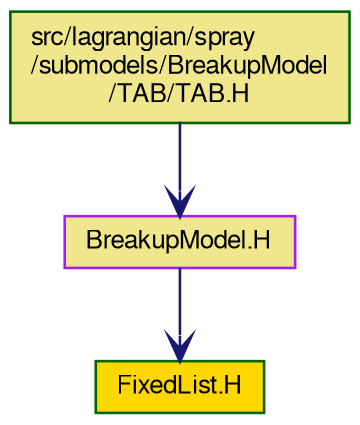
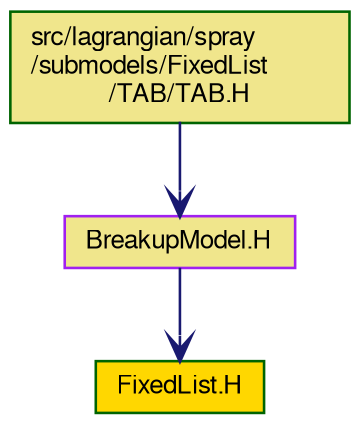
node "src/lagrangian/spray /submodels/BreakupModel /TAB/TAB.H": label "src/lagrangian/spray /submodels/BreakupModel /TAB/TAB.H" -> "src/lagrangian/spray /submodels/FixedList /TAB/TAB.H"
